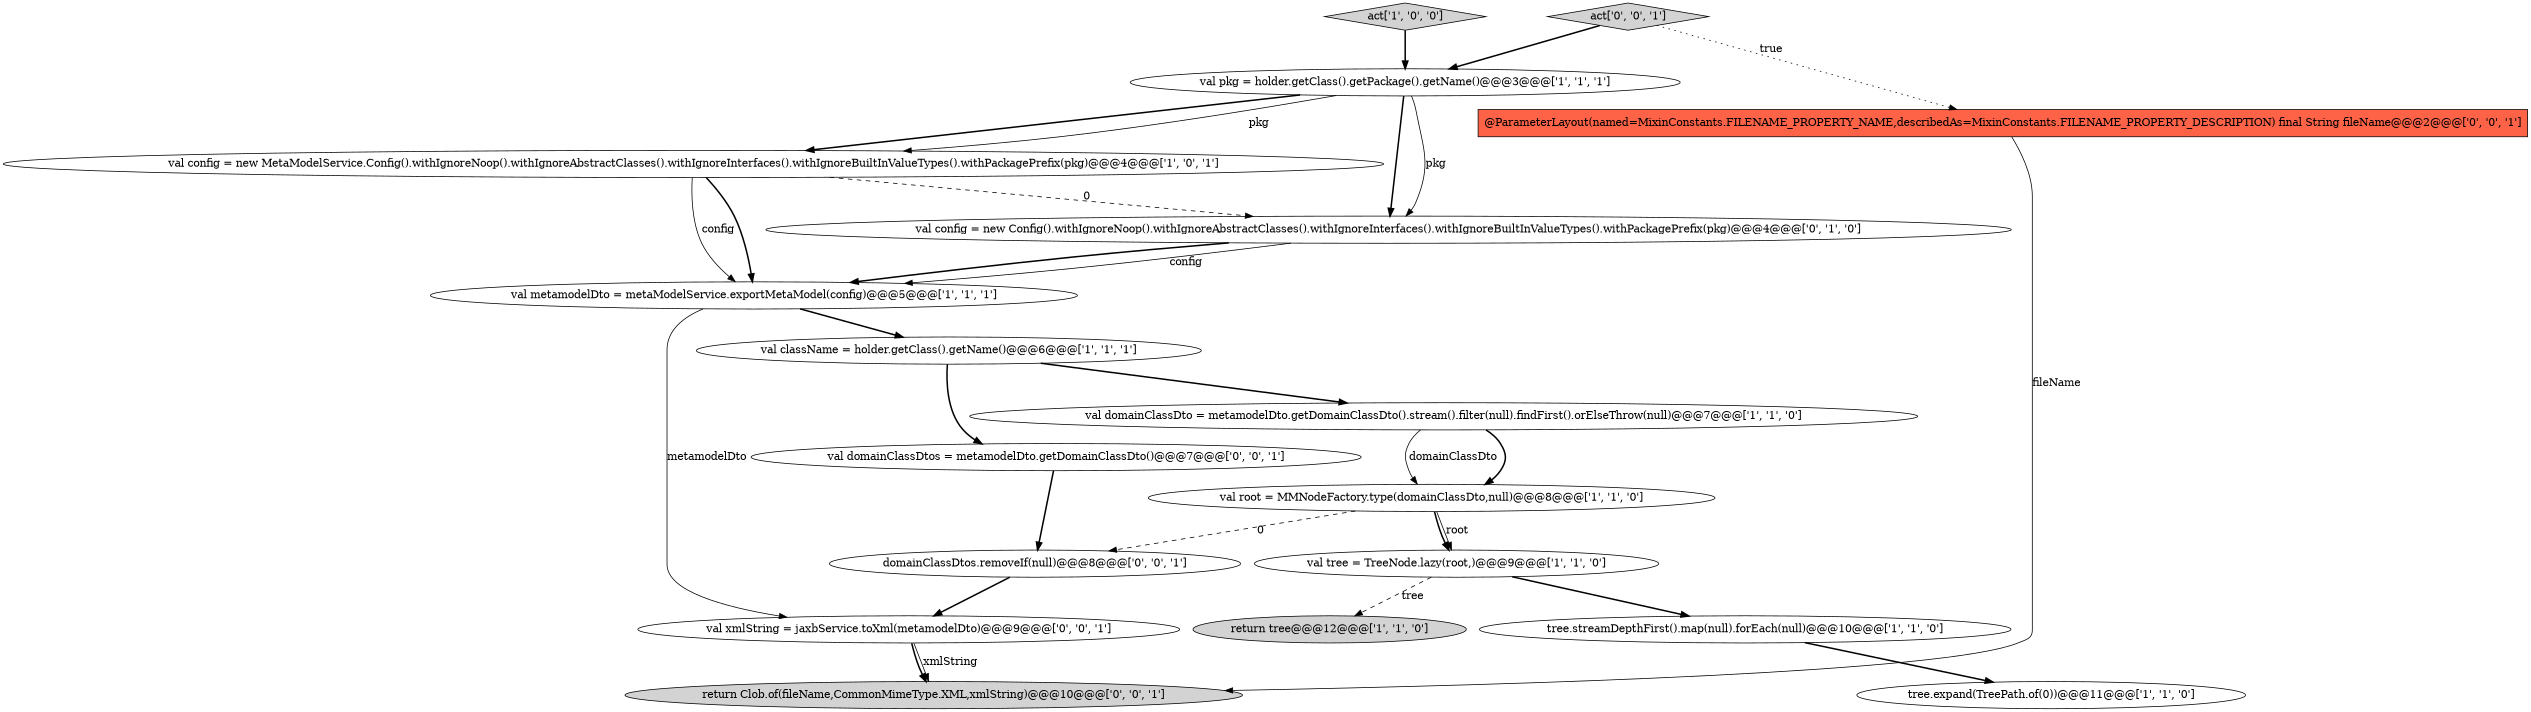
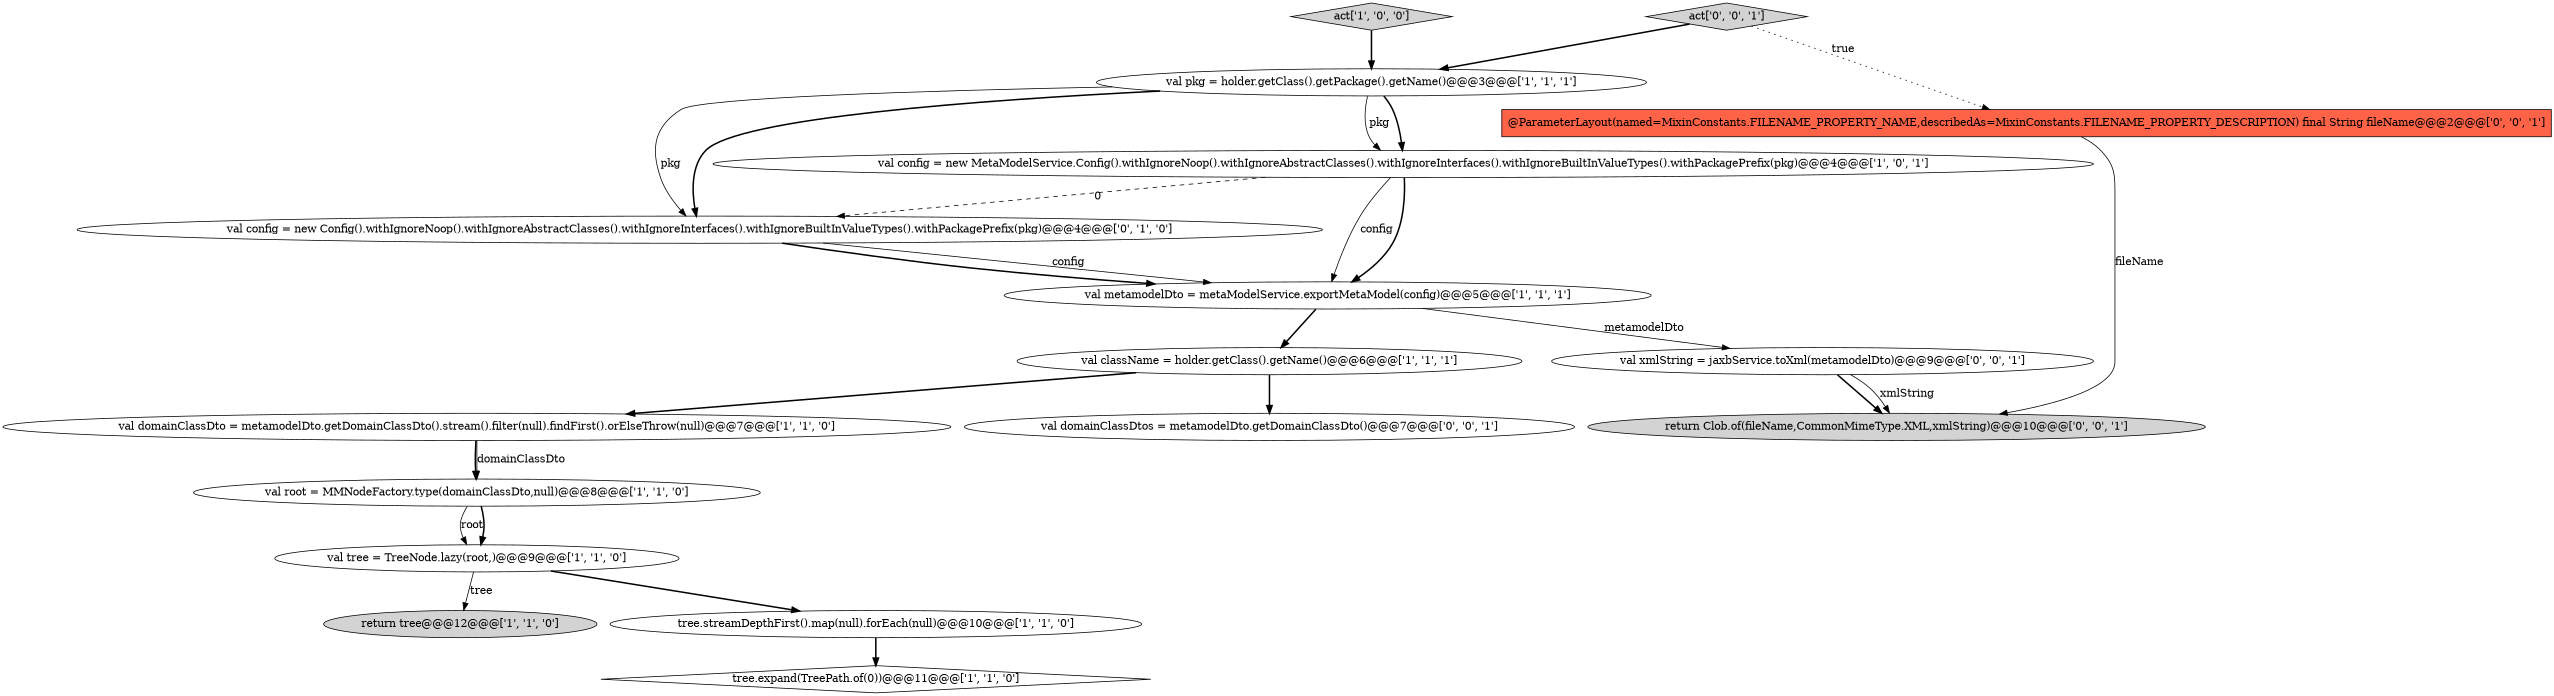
node "domainClassDtos.removeIf(null)@@@8@@@['0', '0', '1']": removed
edge "val tree = TreeNode.lazy(root,)@@@9@@@['1', '1', '0']" -> "return tree@@@12@@@['1', '1', '0']": style dashed -> solid
node "tree.expand(TreePath.of(0))@@@11@@@['1', '1', '0']": shape ellipse -> diamond
